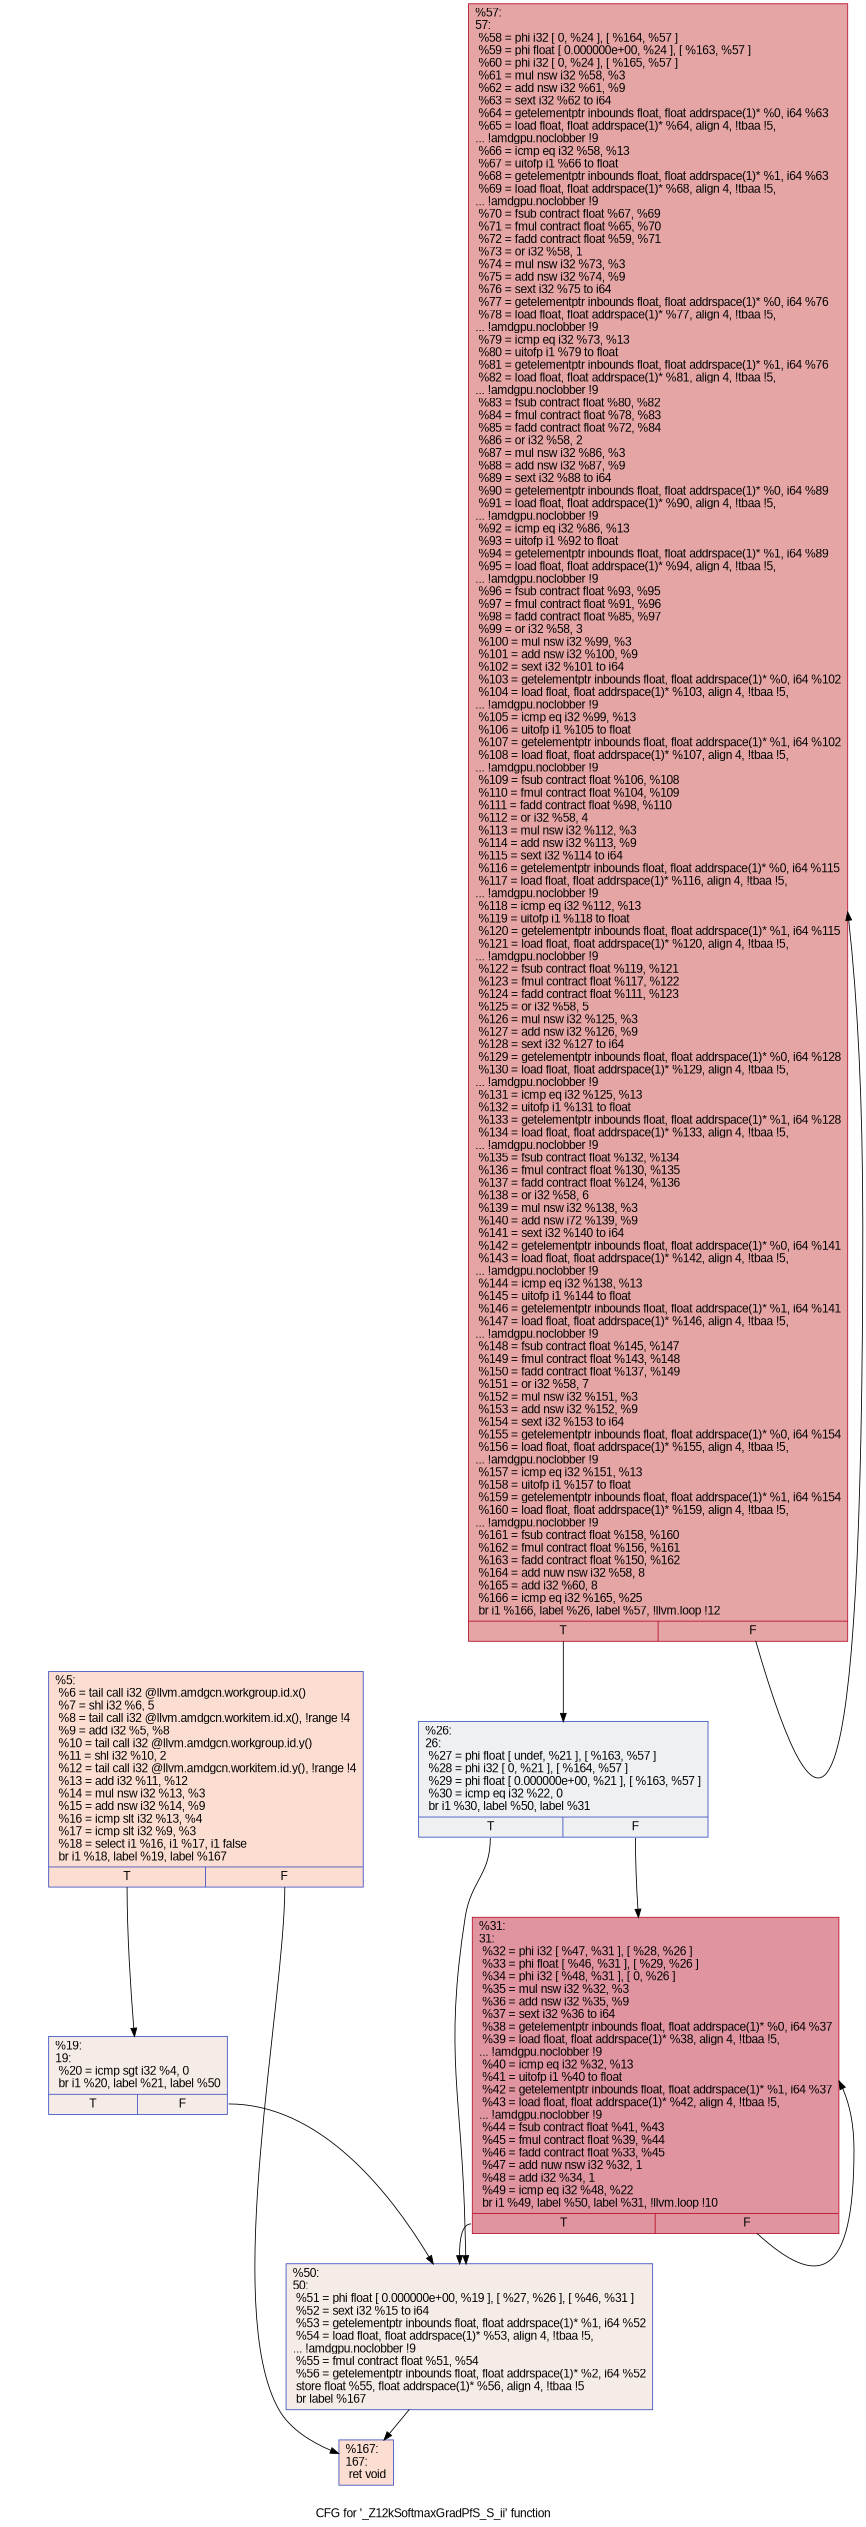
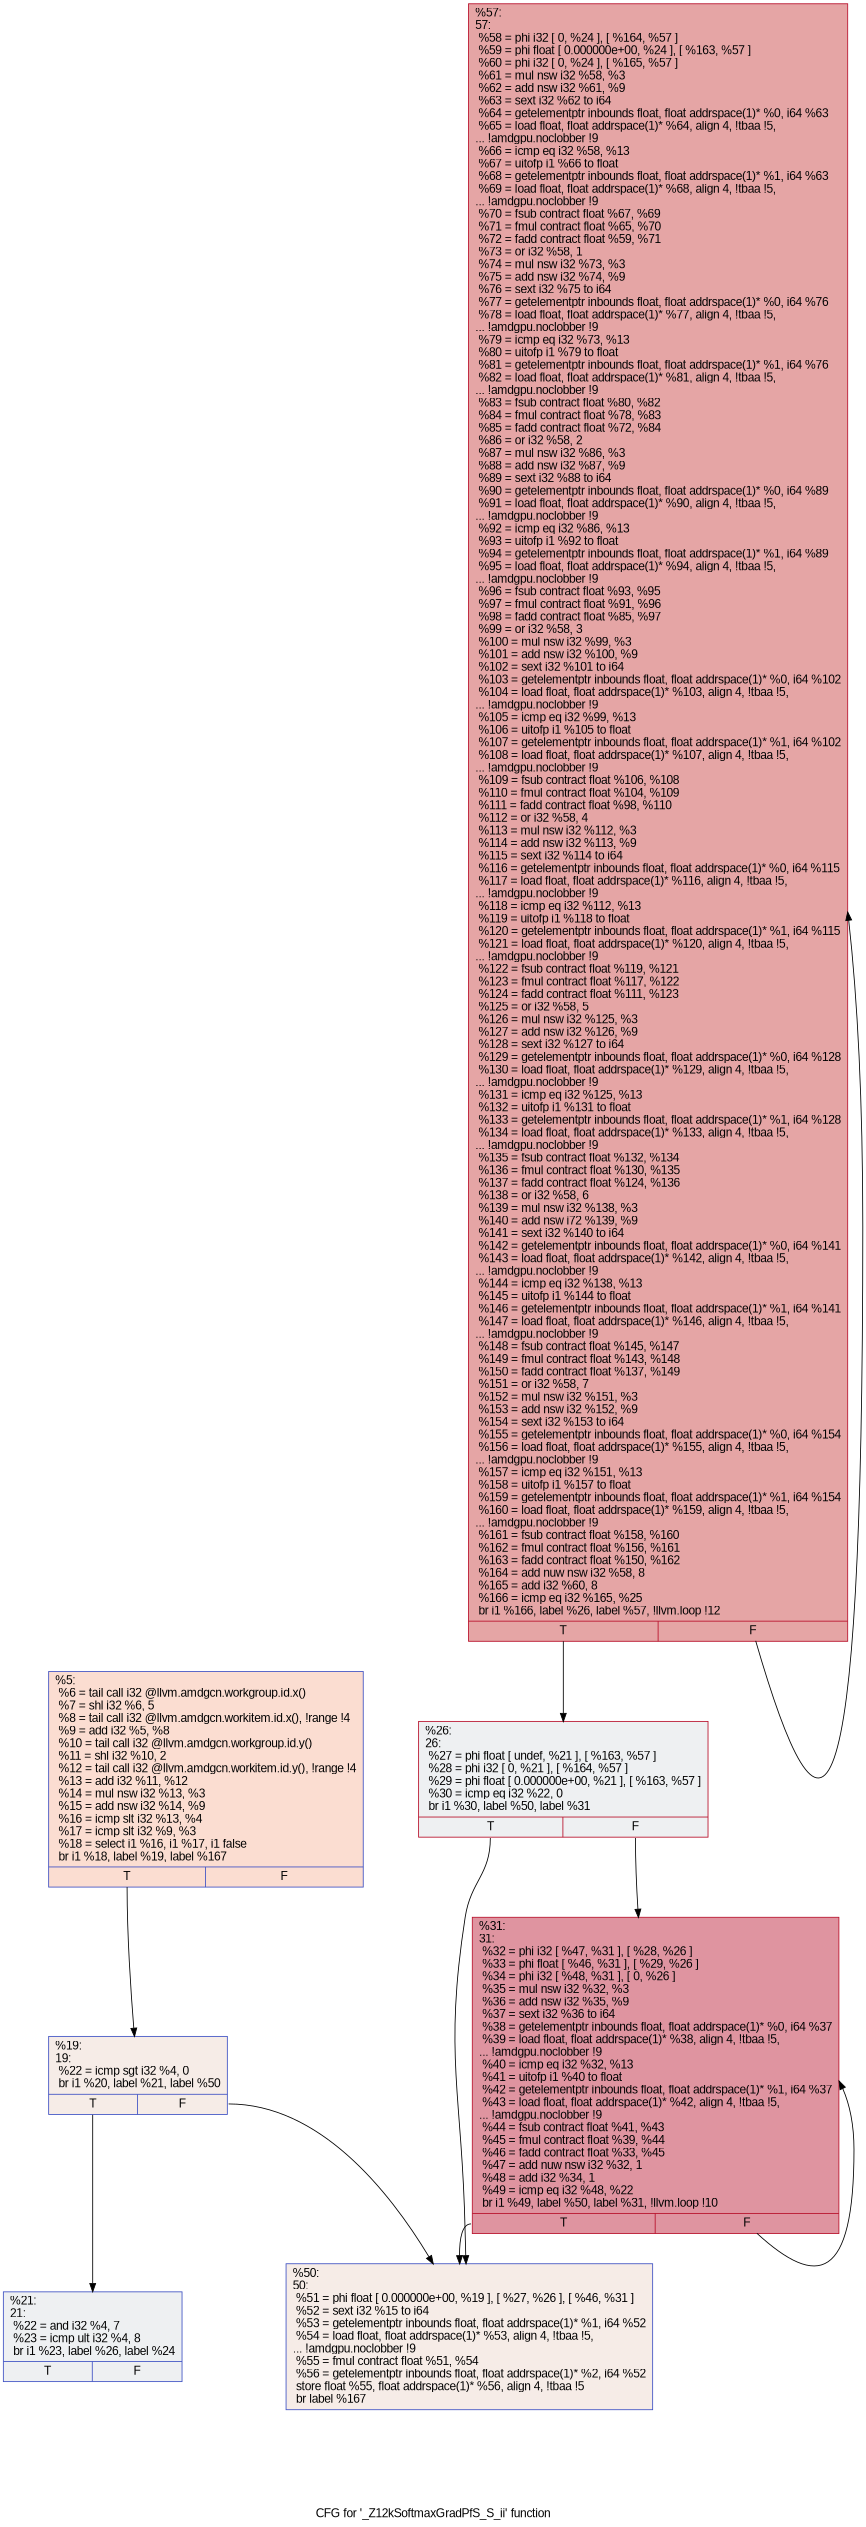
node "%26:": color #3d50c3ff -> #b70d28ff
node "%19:": text "%20 = icmp sgt i32 %4, 0" -> "%22 = icmp sgt i32 %4, 0"
node "%21:": added
node "%167:": removed
